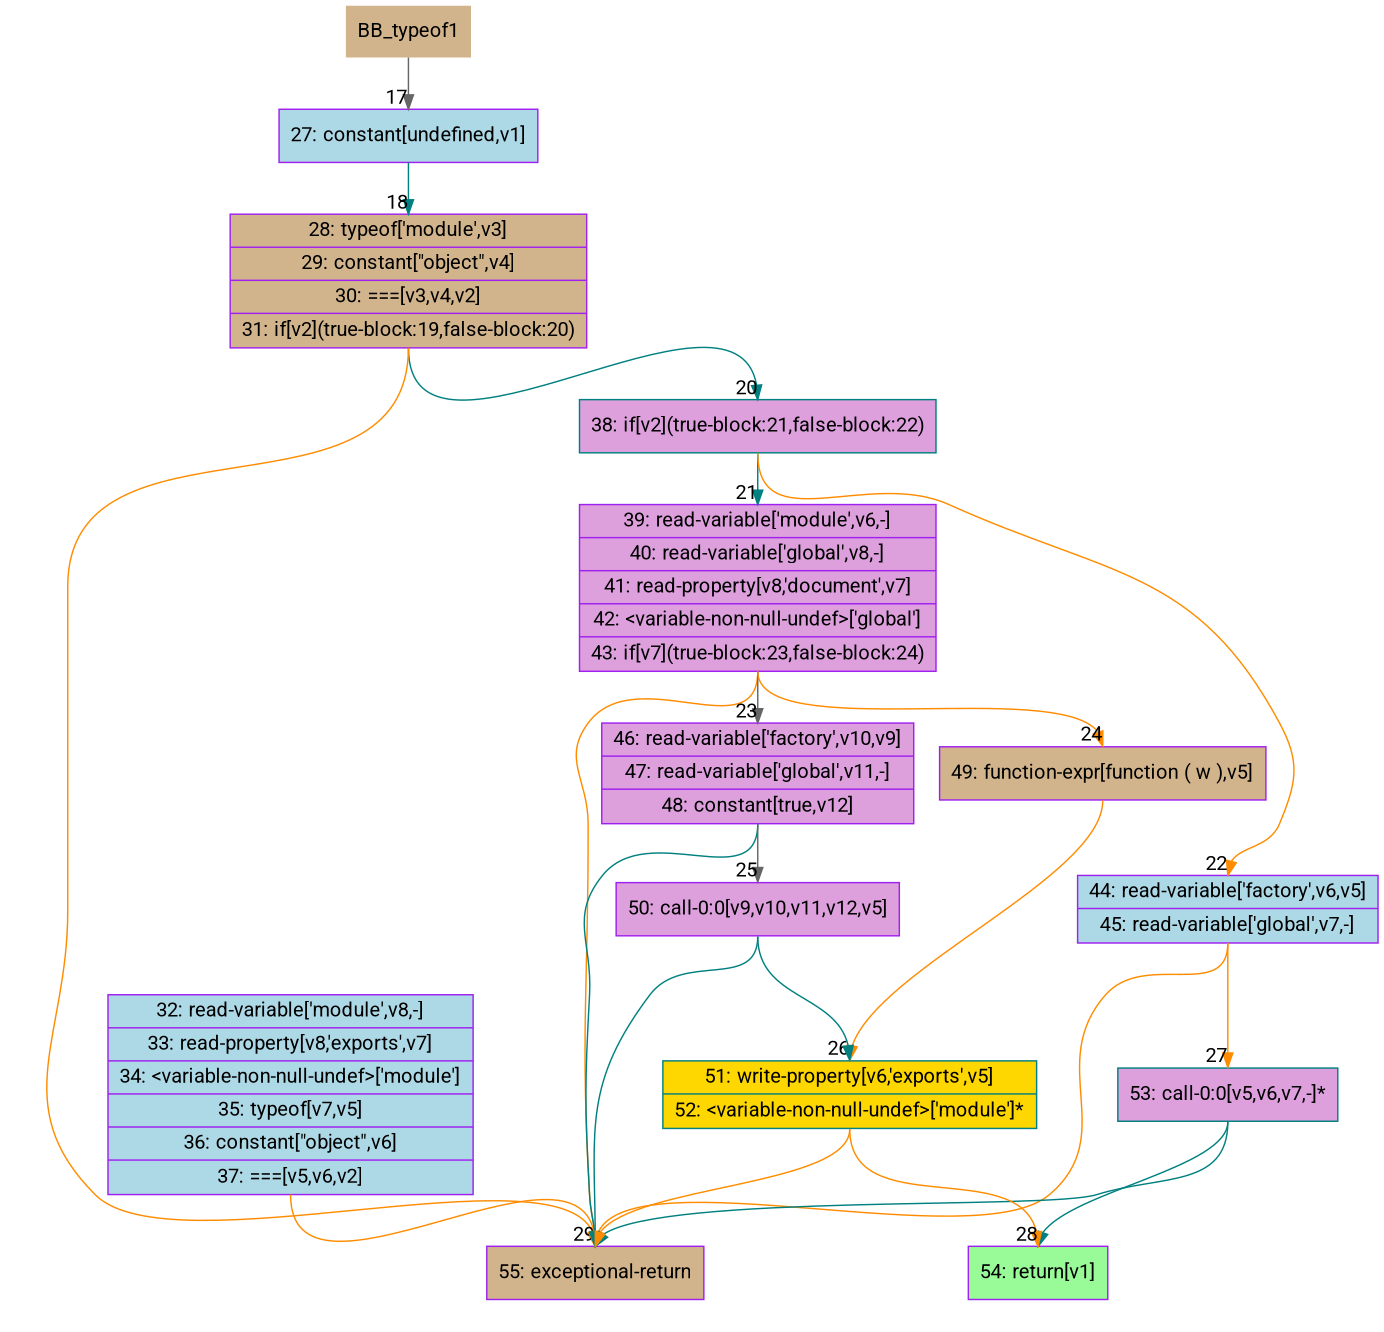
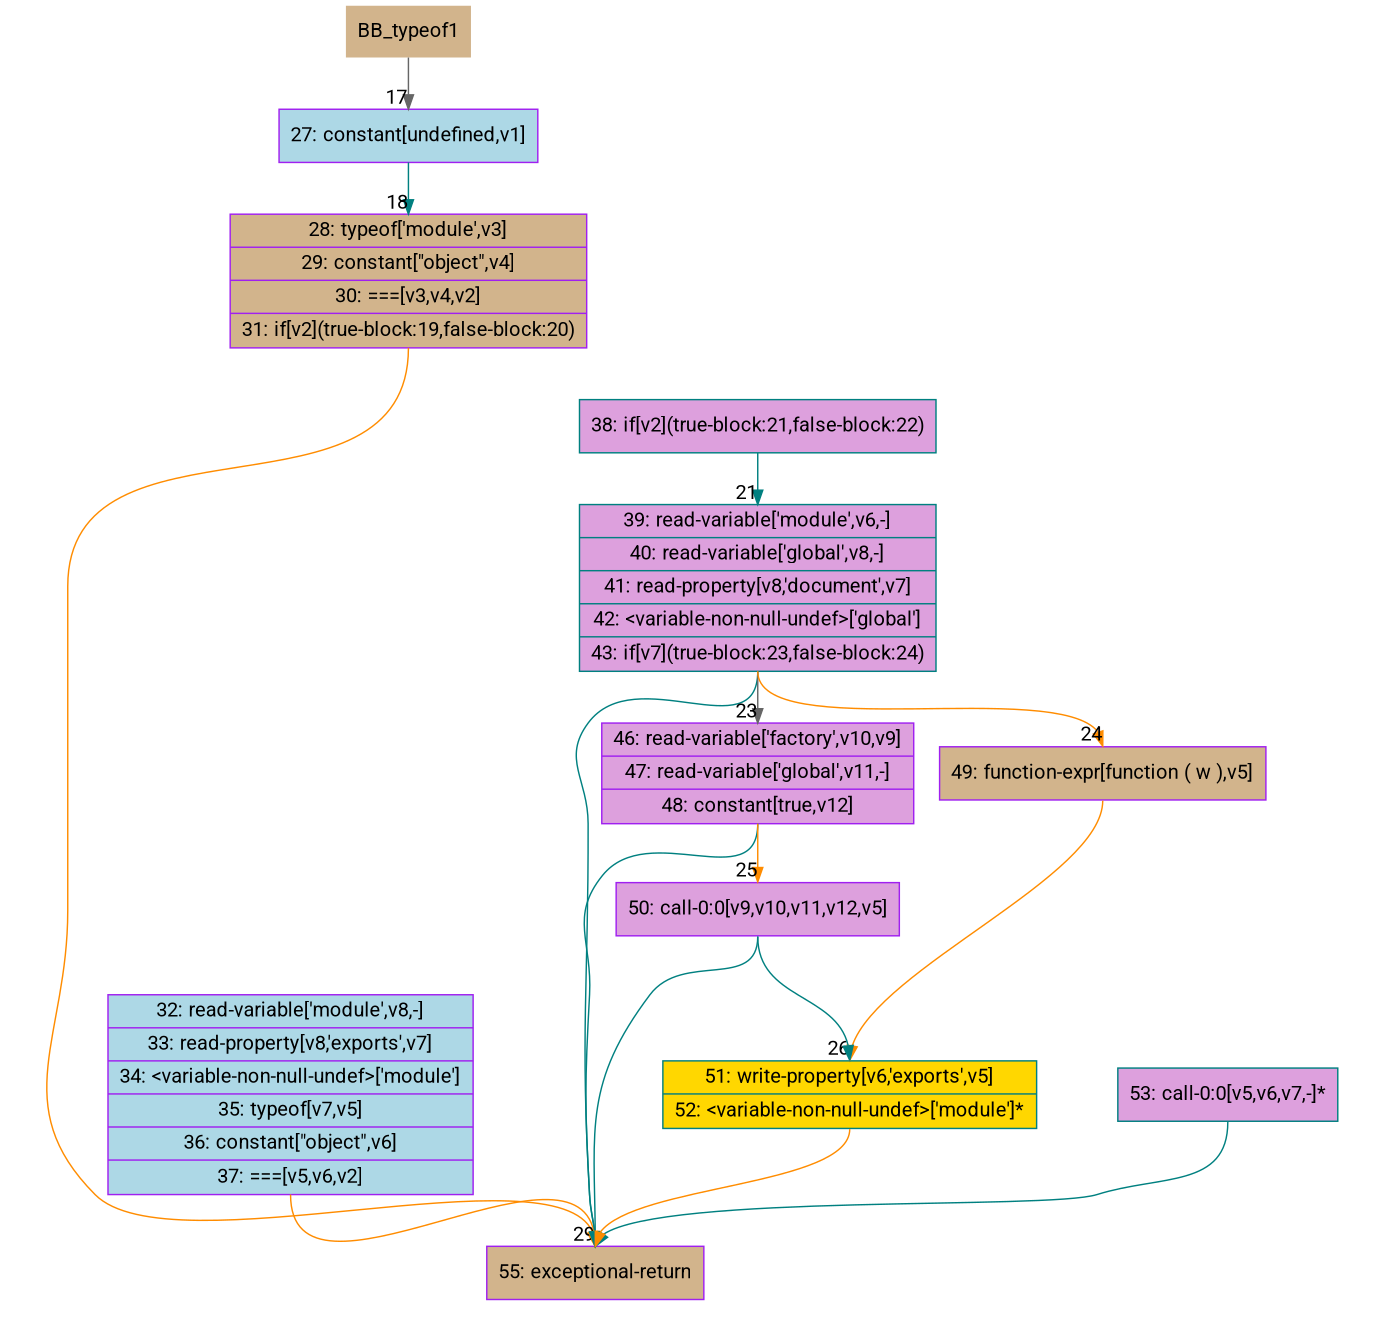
edge "28: typeof['module',v3]" -> "38: if[v2](true-block:21,false-block:22)": removed
node "39: read-variable['module',v6,-]": color purple -> teal
edge "46: read-variable['factory',v10,v9]" -> "50: call-0:0[v9,v10,v11,v12,v5]": color gray40 -> darkorange
edge "39: read-variable['module',v6,-]" -> "55: exceptional-return": color darkorange -> teal
node "44: read-variable['factory',v6,v5]": removed
node "54: return[v1]": removed
